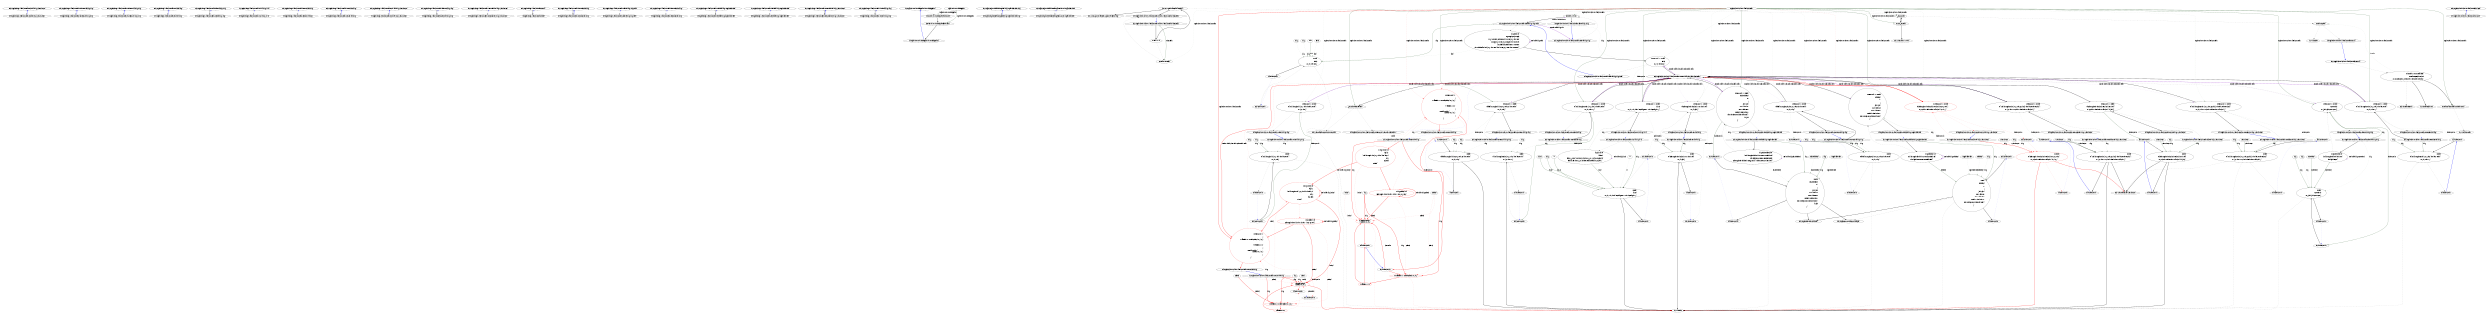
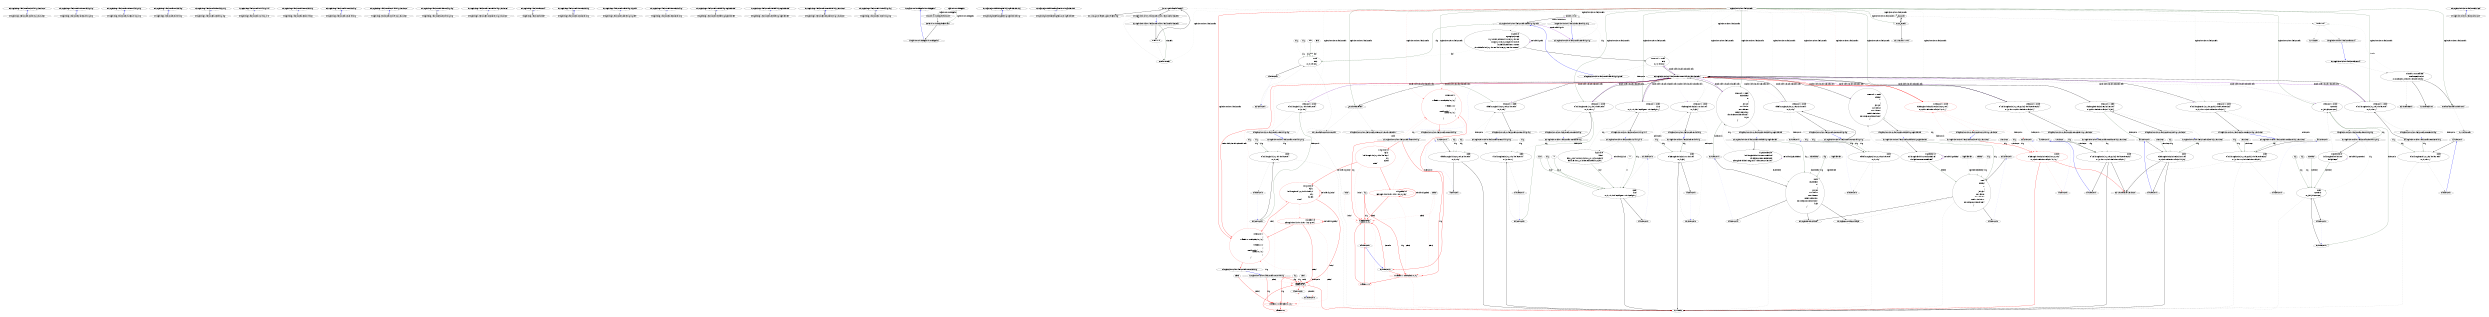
node "transaction.Complete()": label "transaction.Complete()" -> "transaction.Invoke()"
